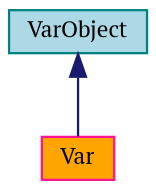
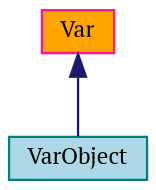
edge "Var" -> "VarObject": reversed
